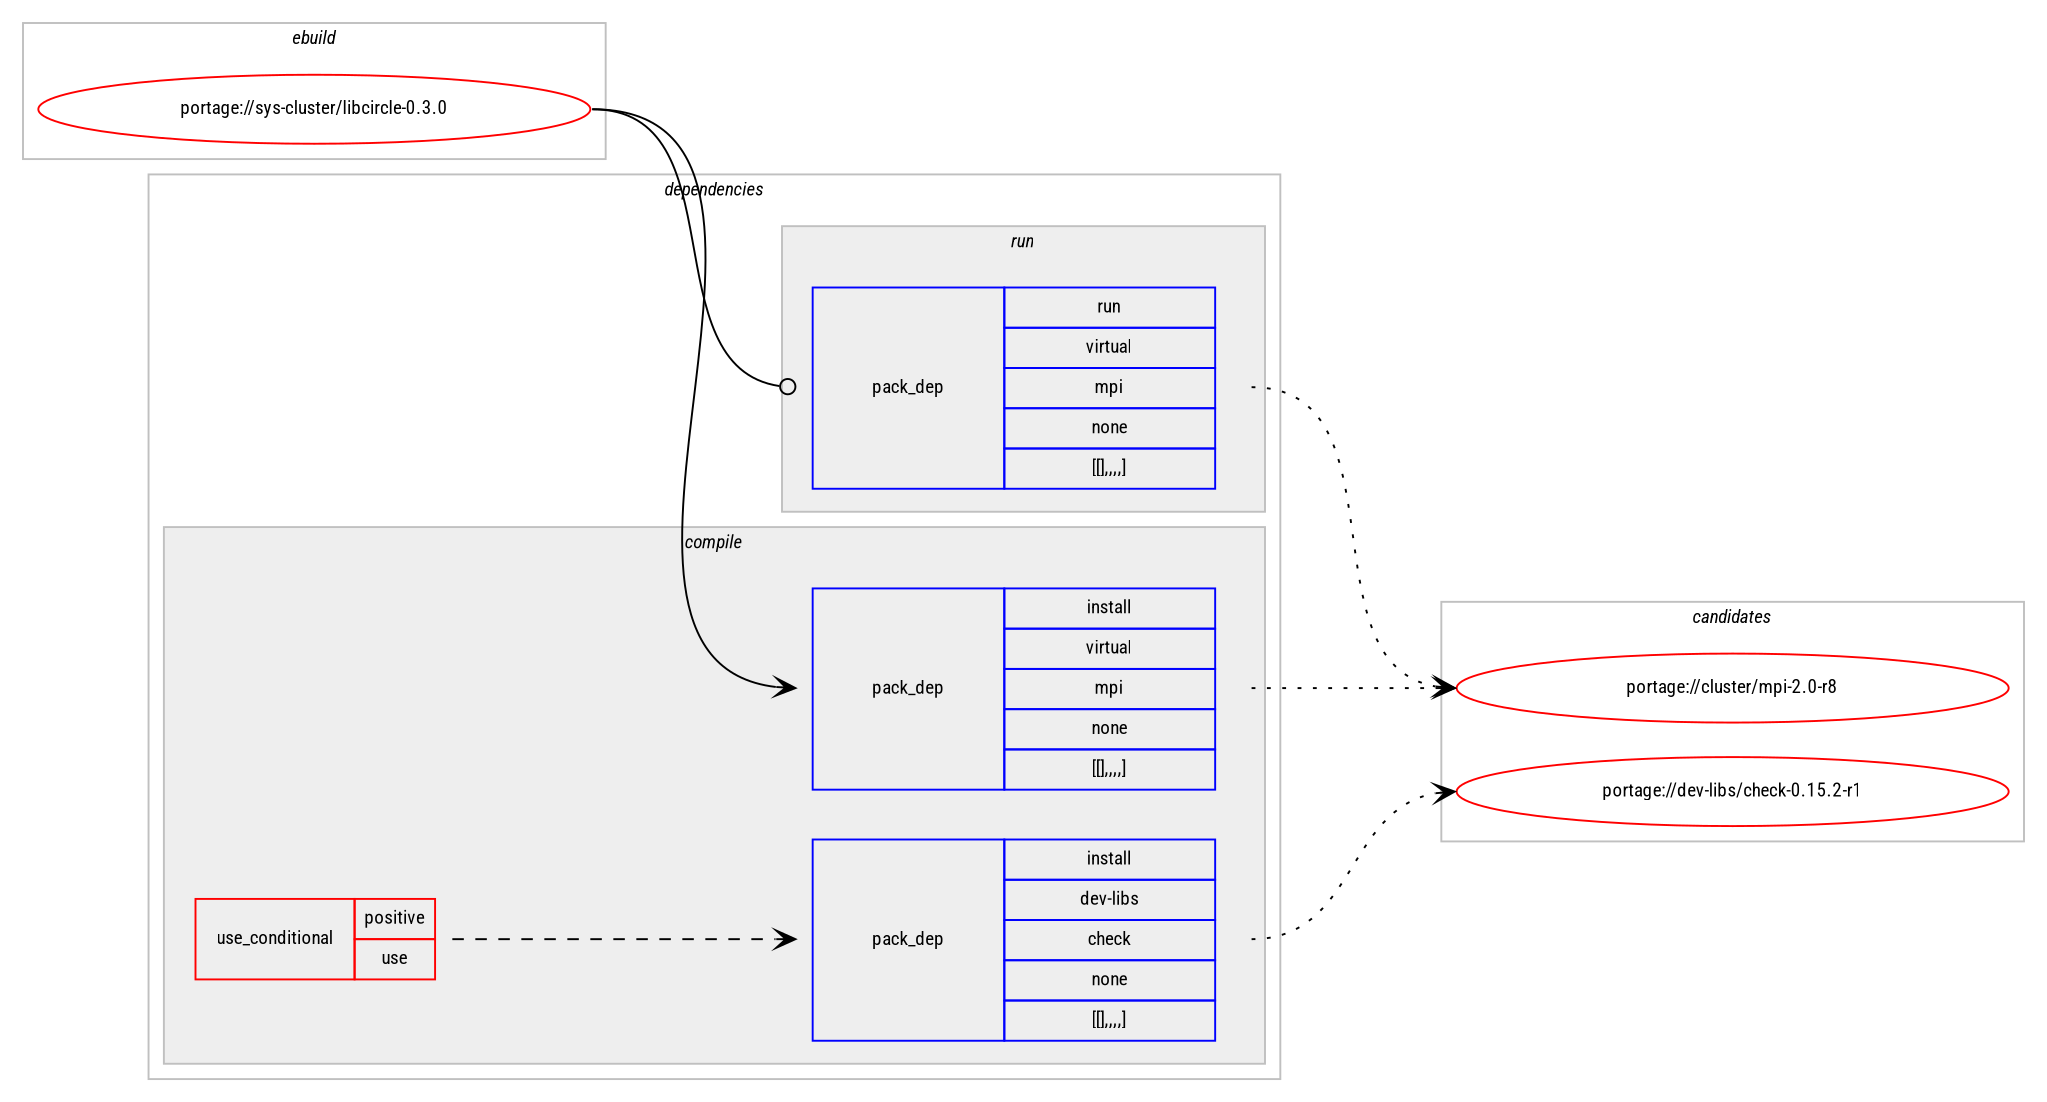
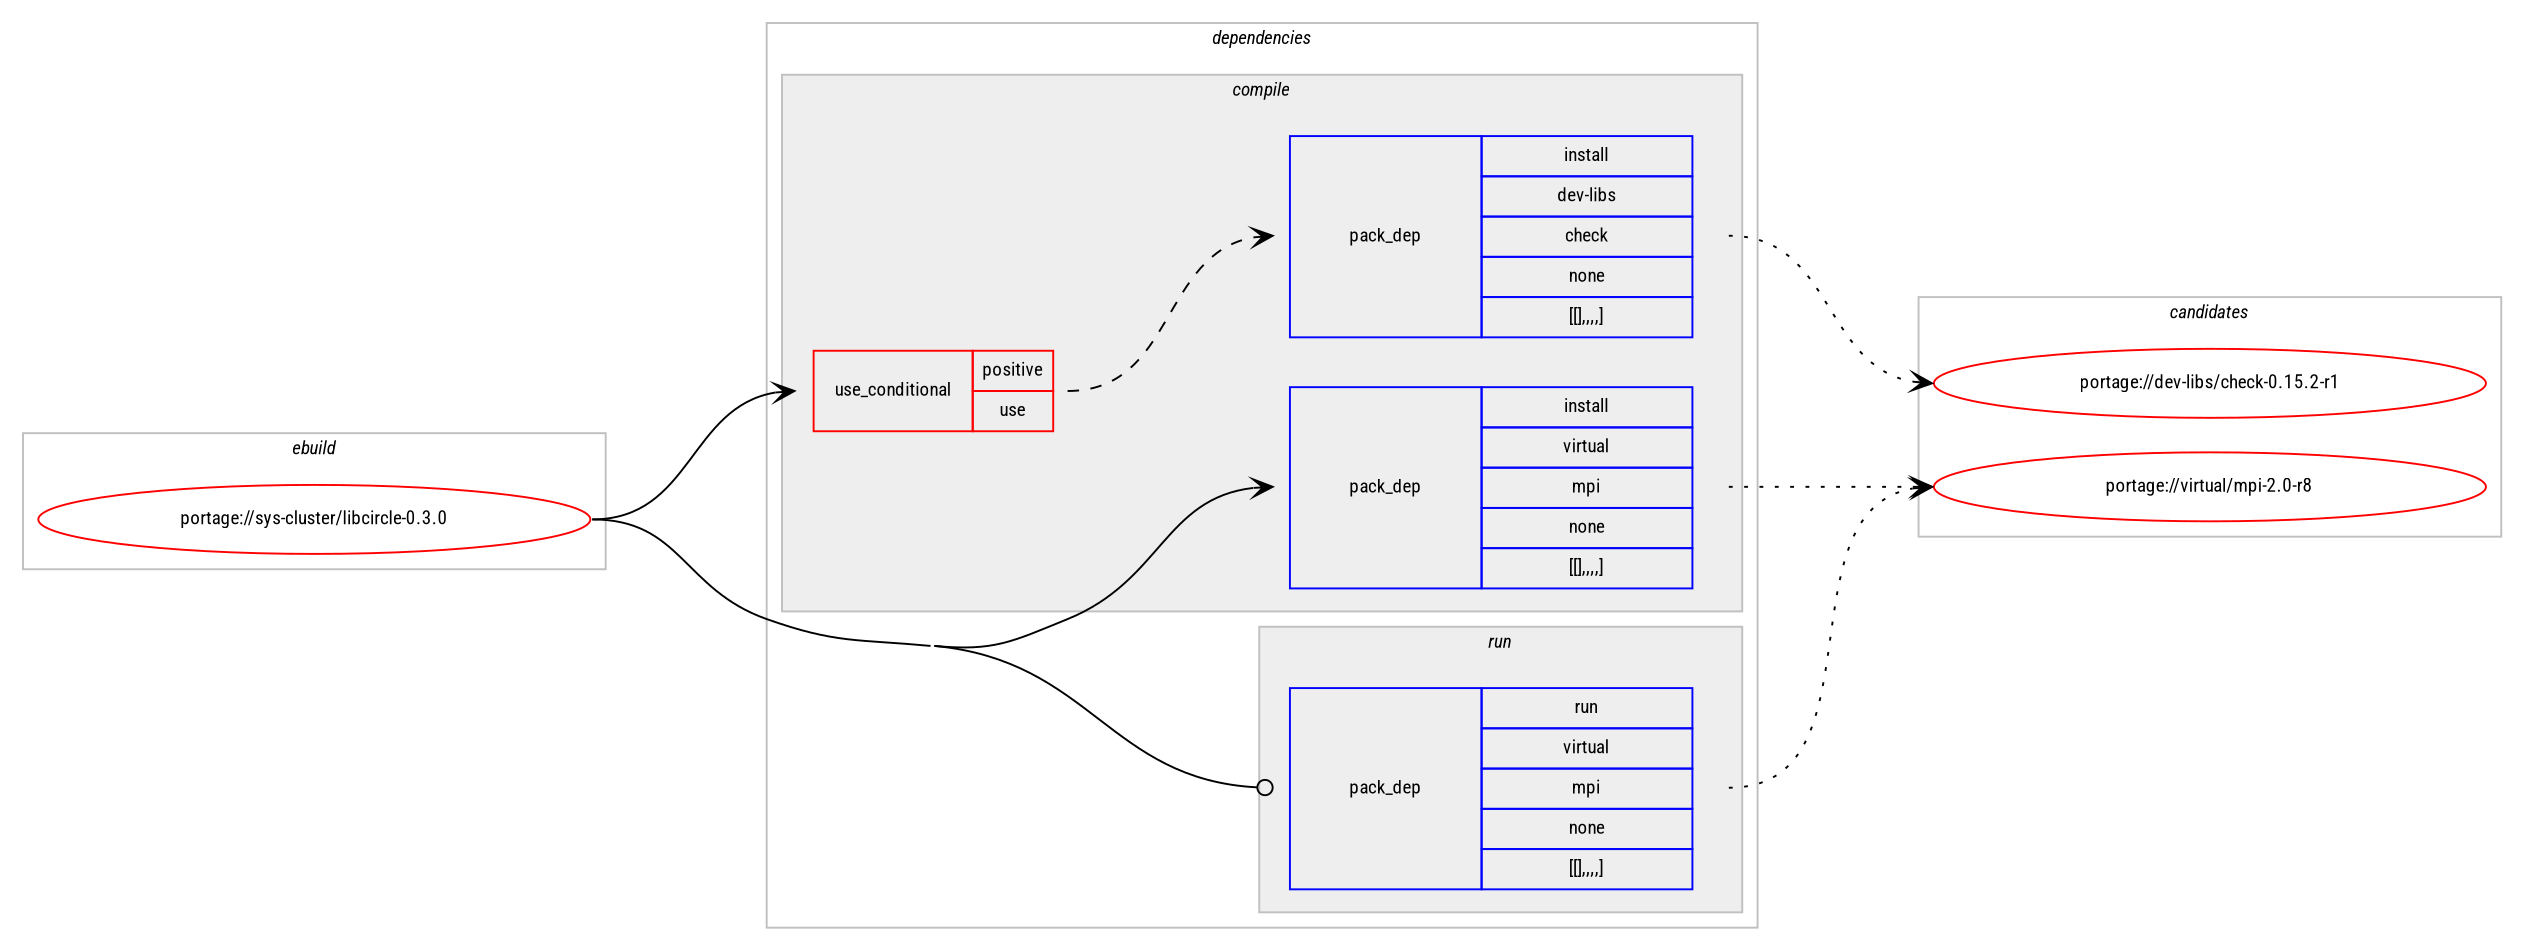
edge "portage://sys-cluster/libcircle-0.3.0" -> "use_conditional": added
node "portage://cluster/mpi-2.0-r8": label "portage://cluster/mpi-2.0-r8" -> "portage://virtual/mpi-2.0-r8"
